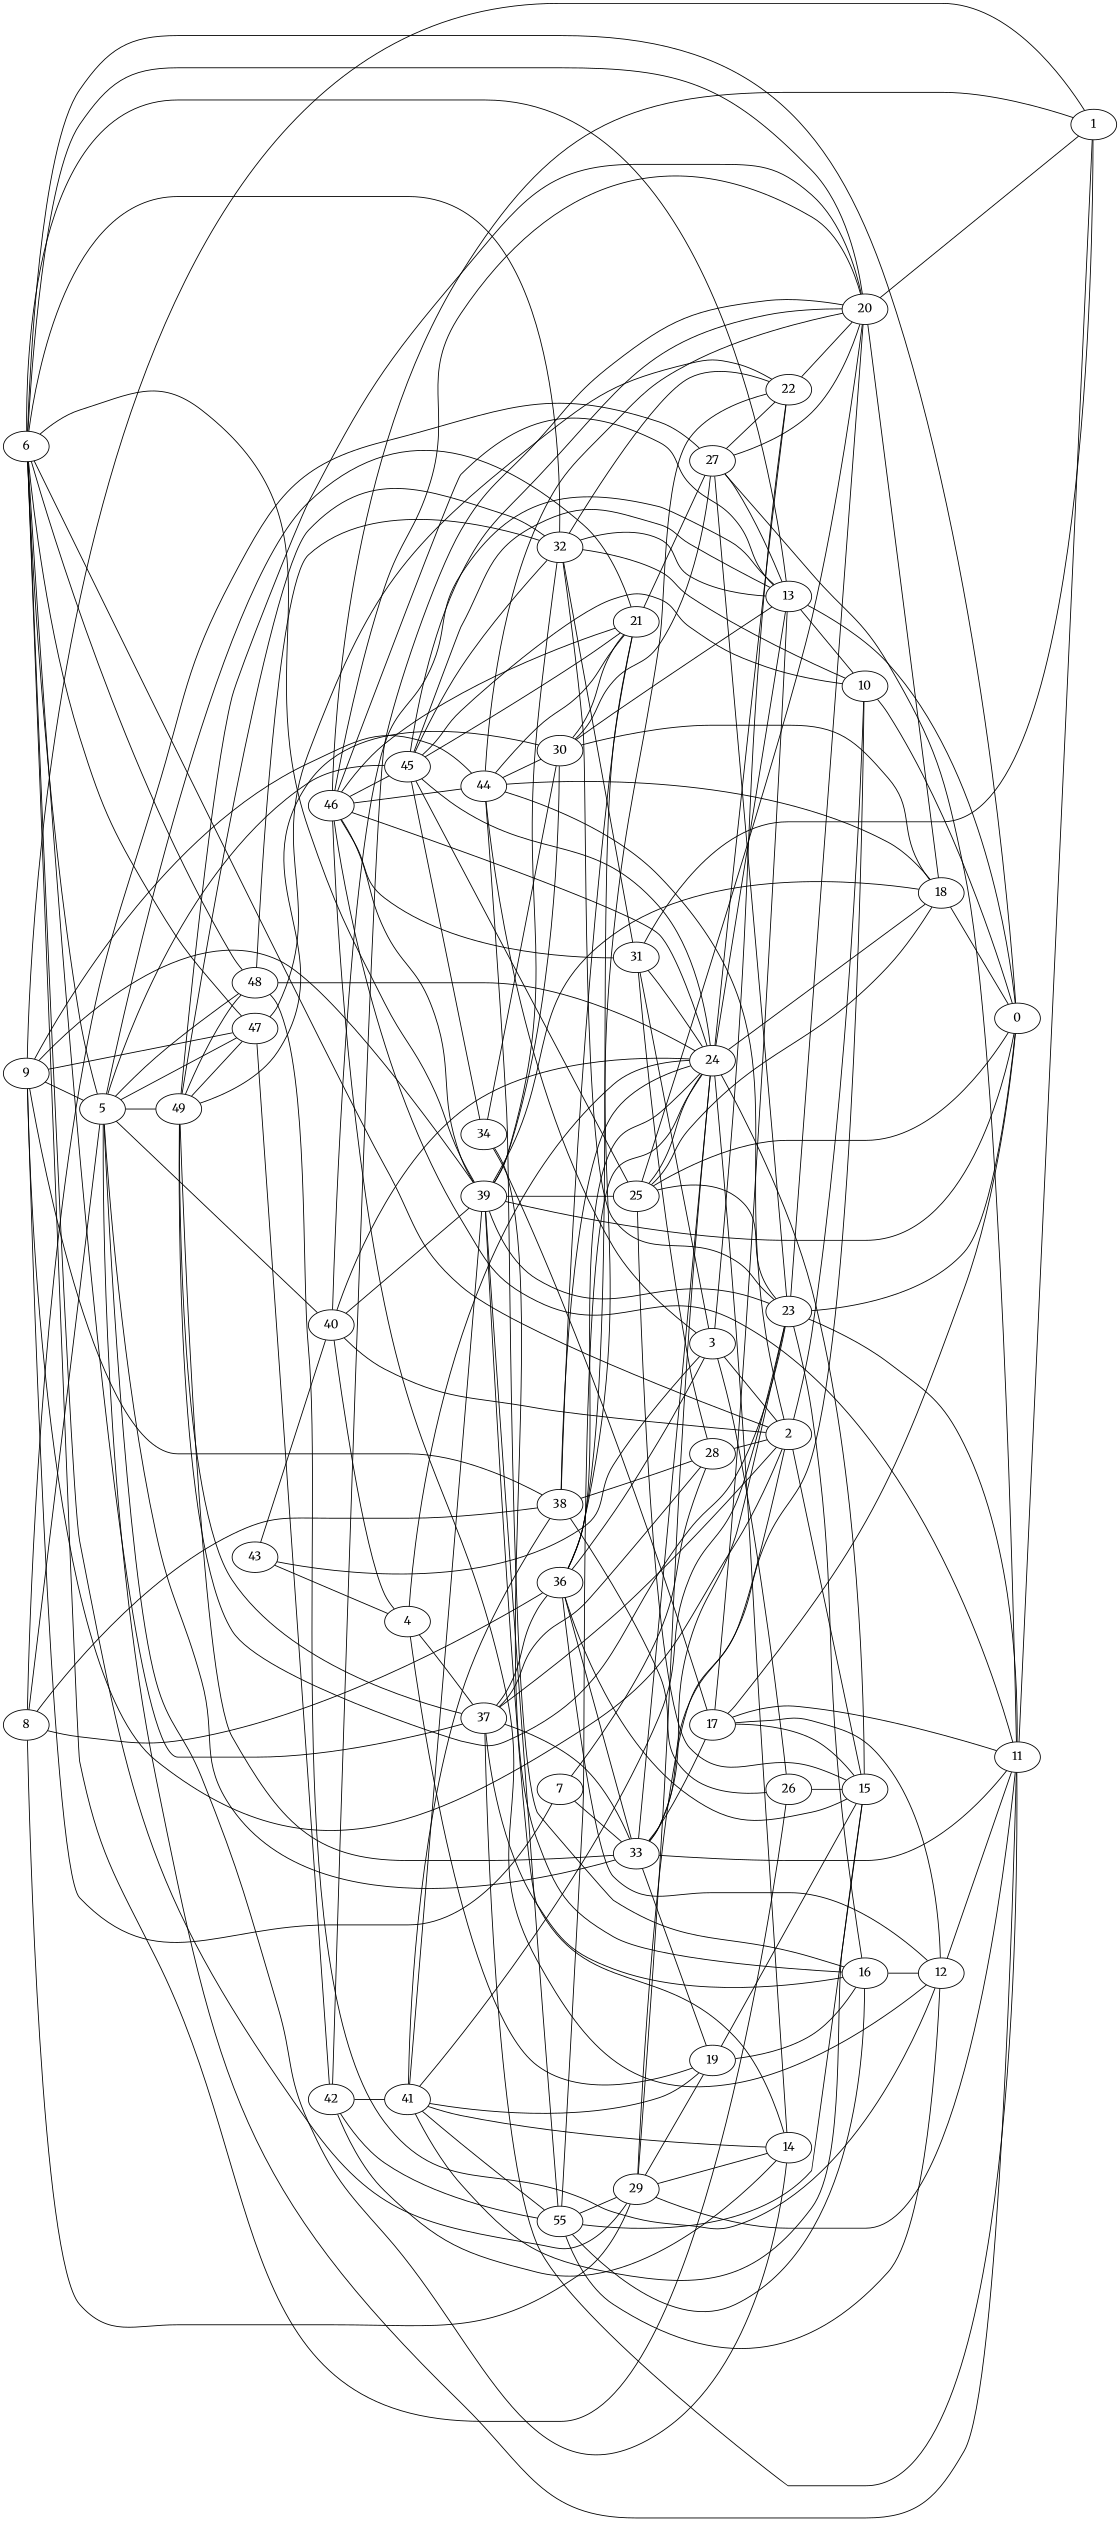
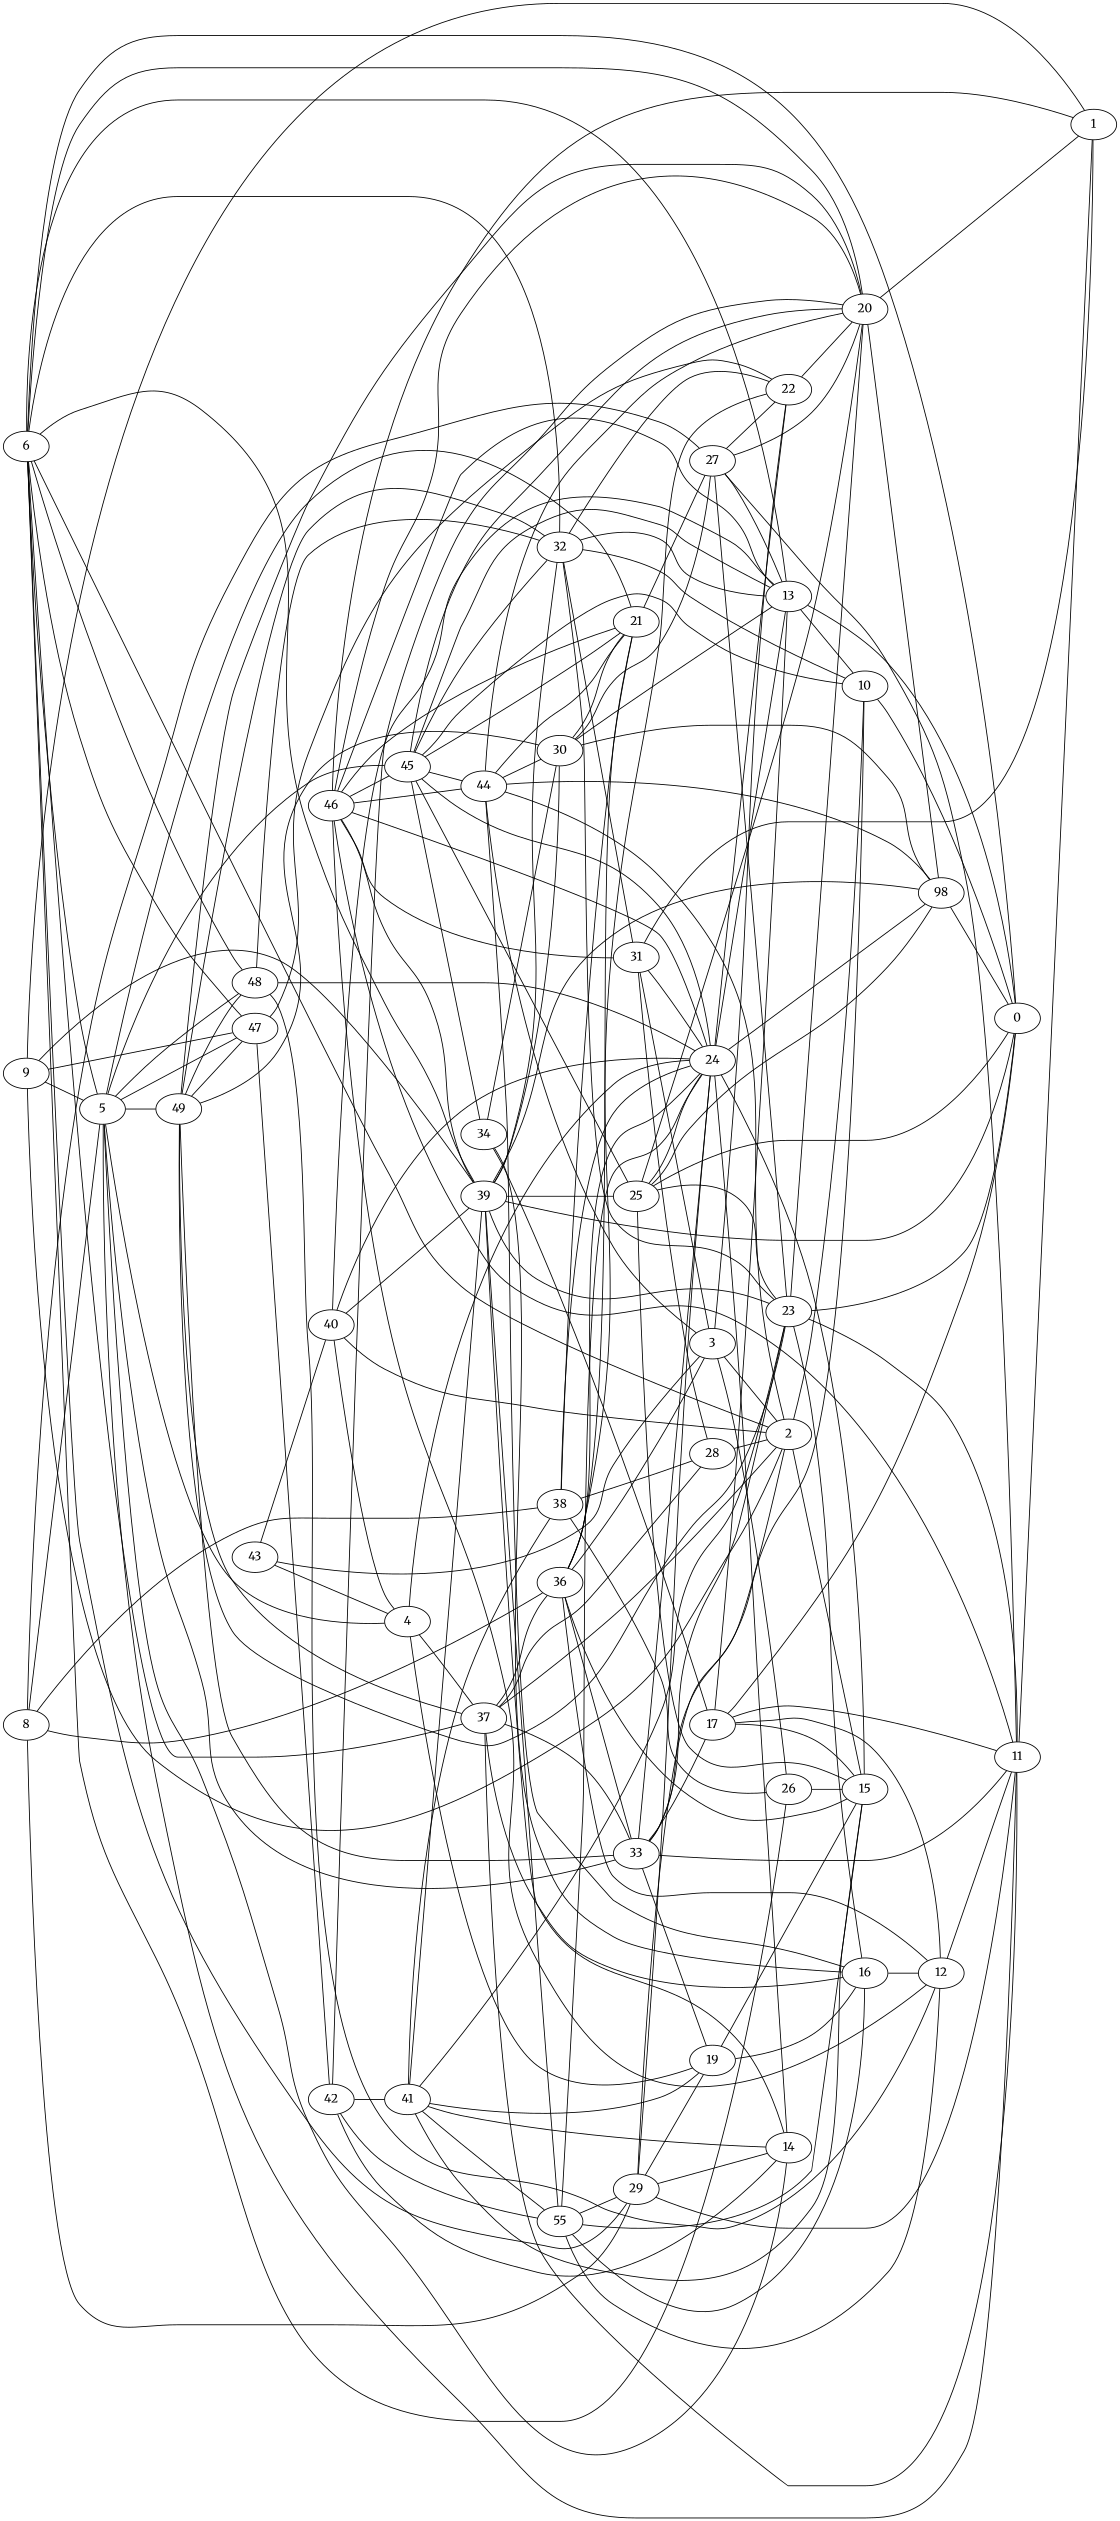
edge "44" -- "9": now "44" -- "45"
node "18": label "18" -> "98"
edge "5" -- "40": now "5" -- "4"
edge "9" -- "38": removed
node "7": removed
